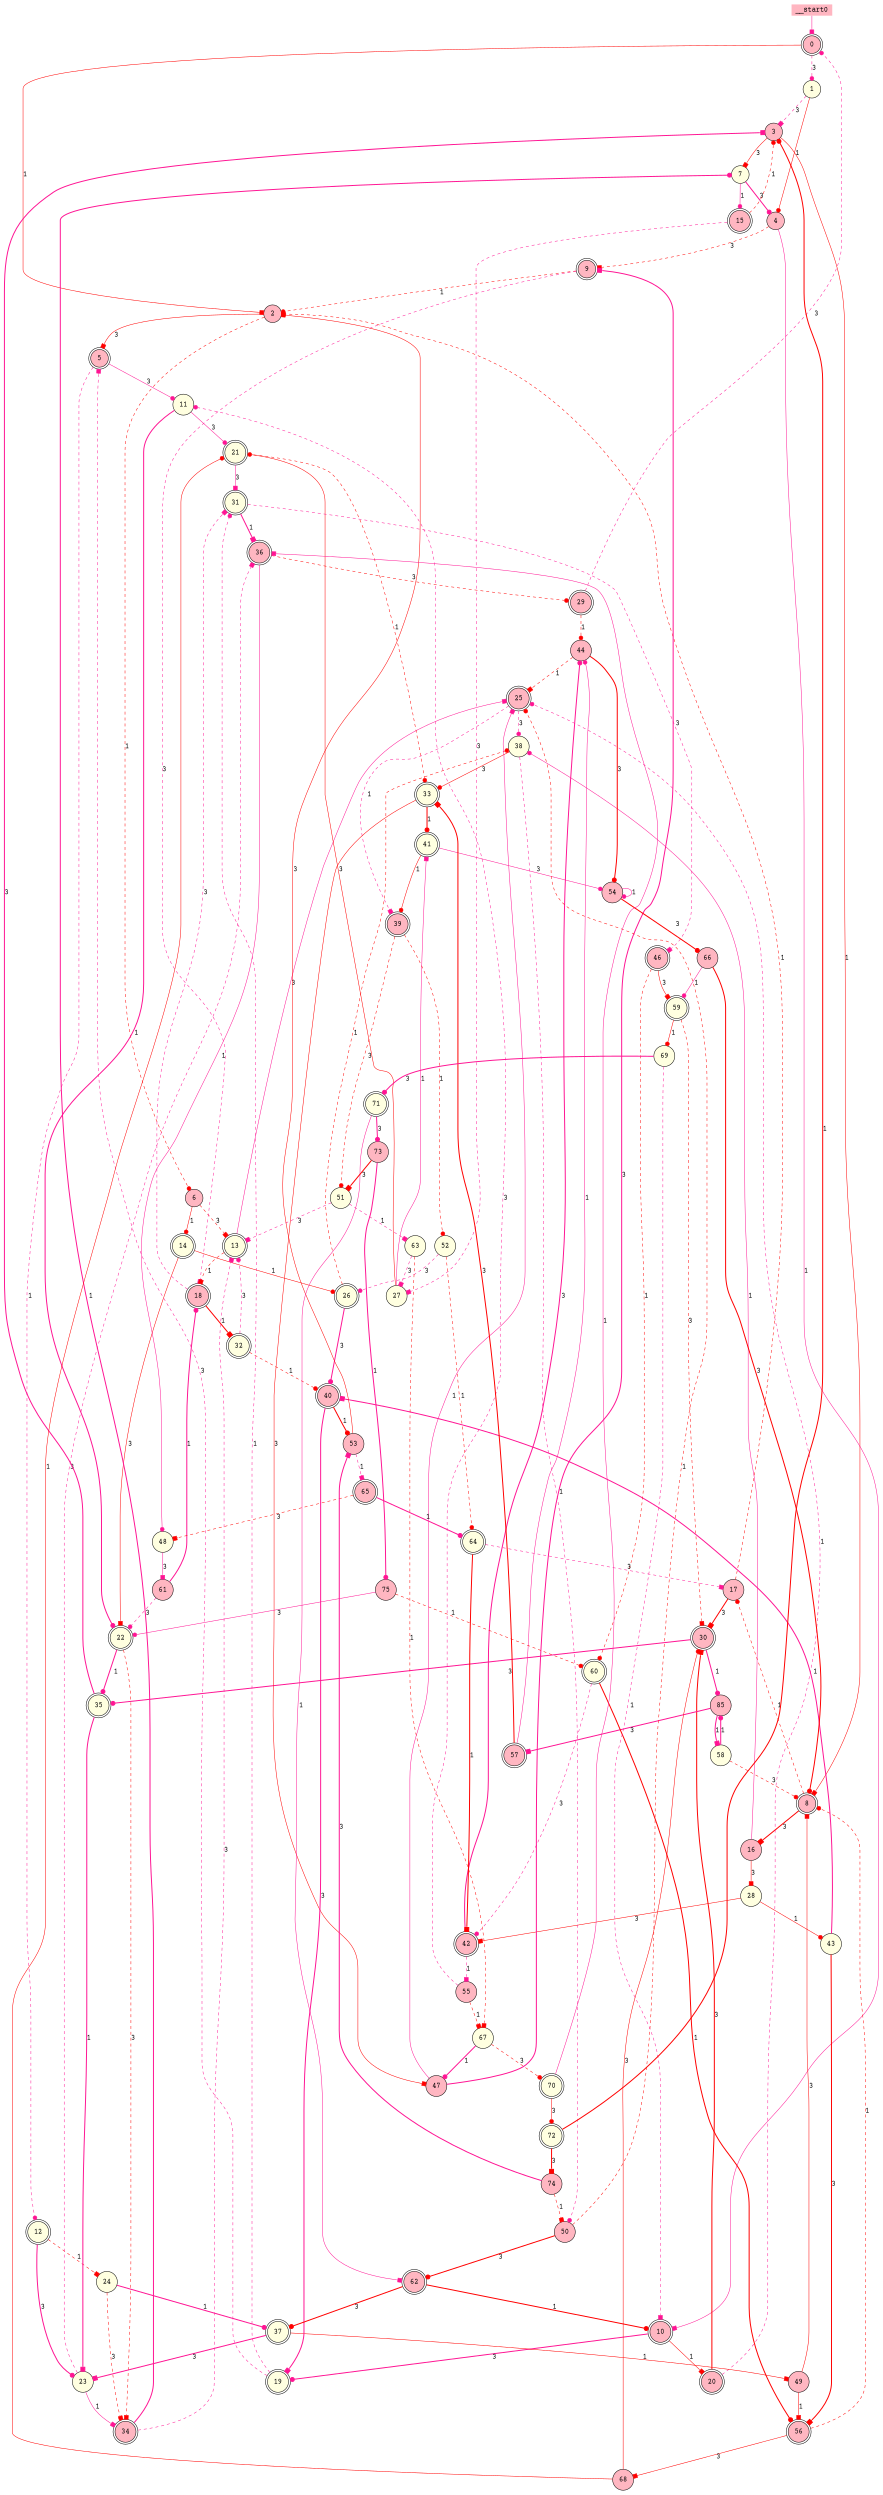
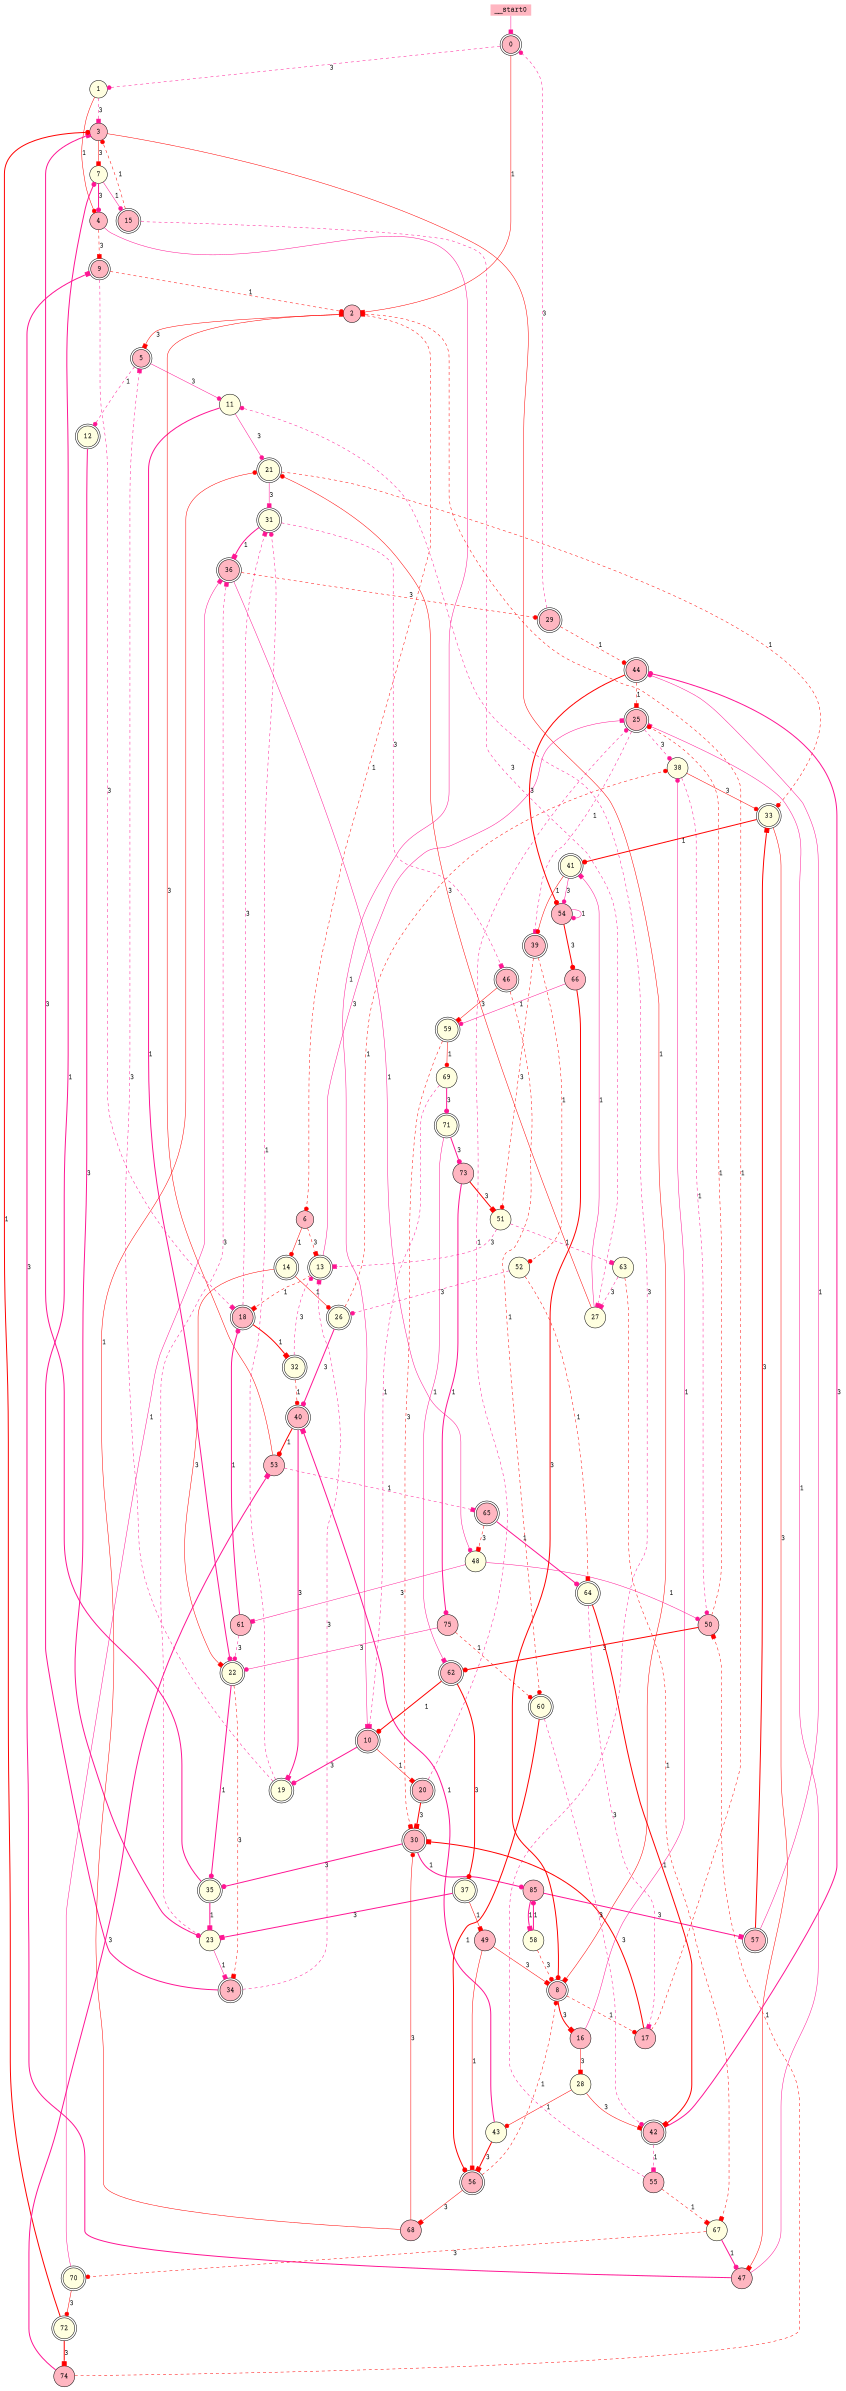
node "44": shape circle -> doublecircle
edge "52" -> "64": arrowhead dot -> box
edge "48" -> "50": added, label "1"
node "24": removed
